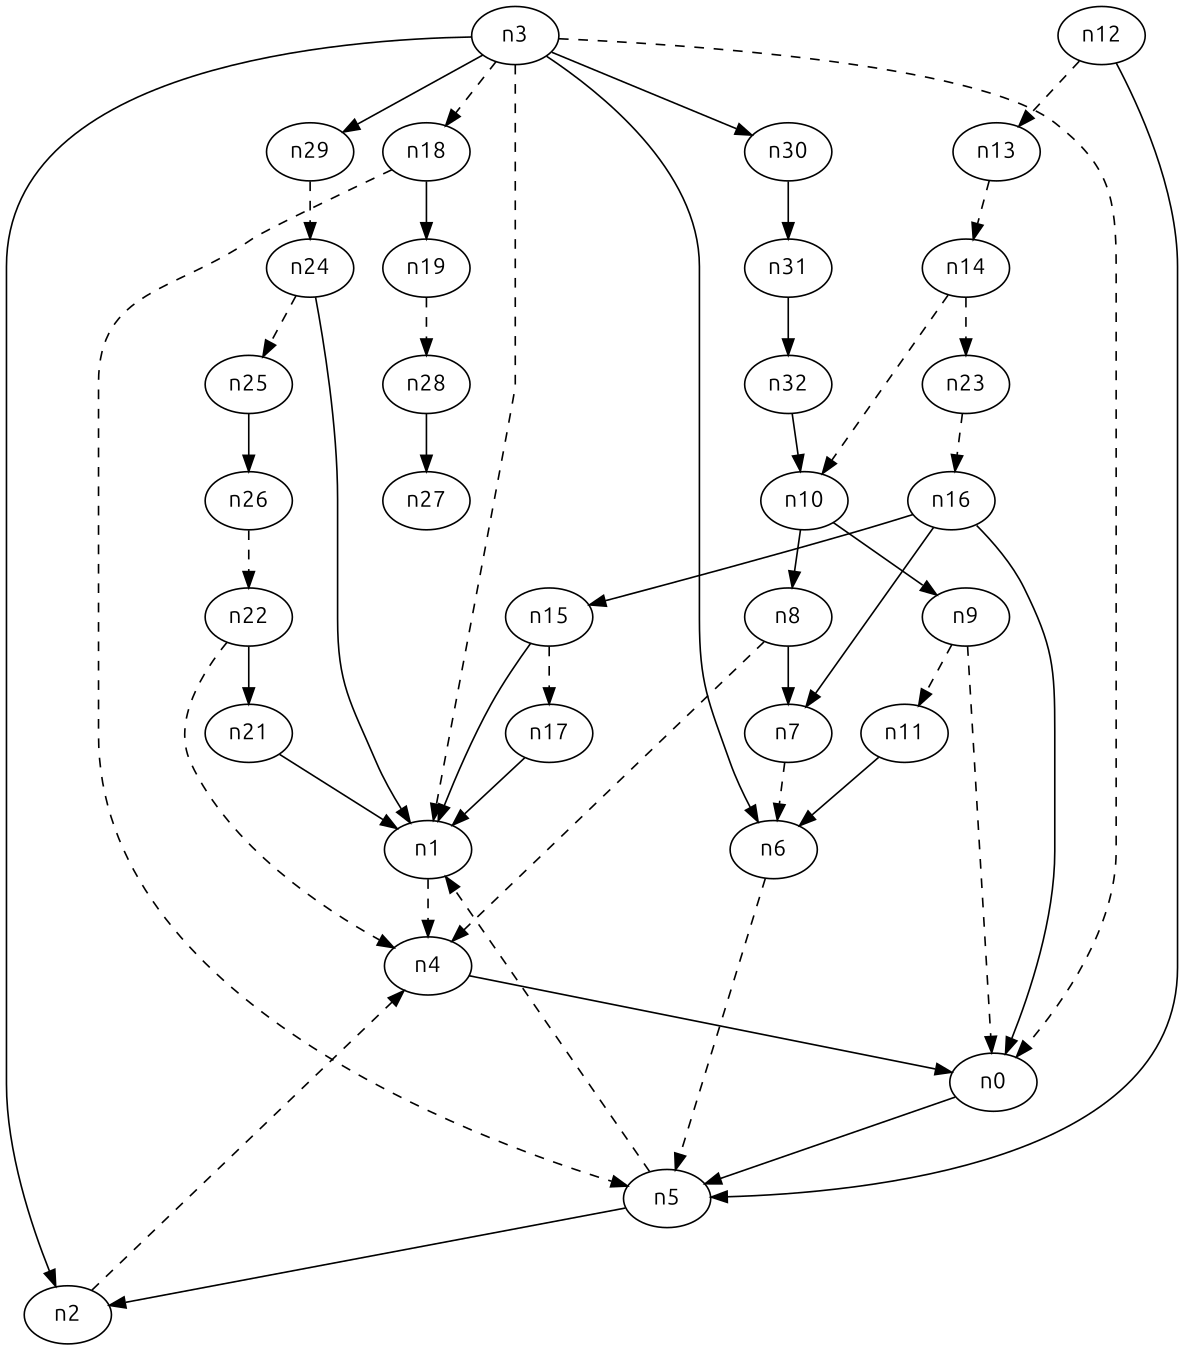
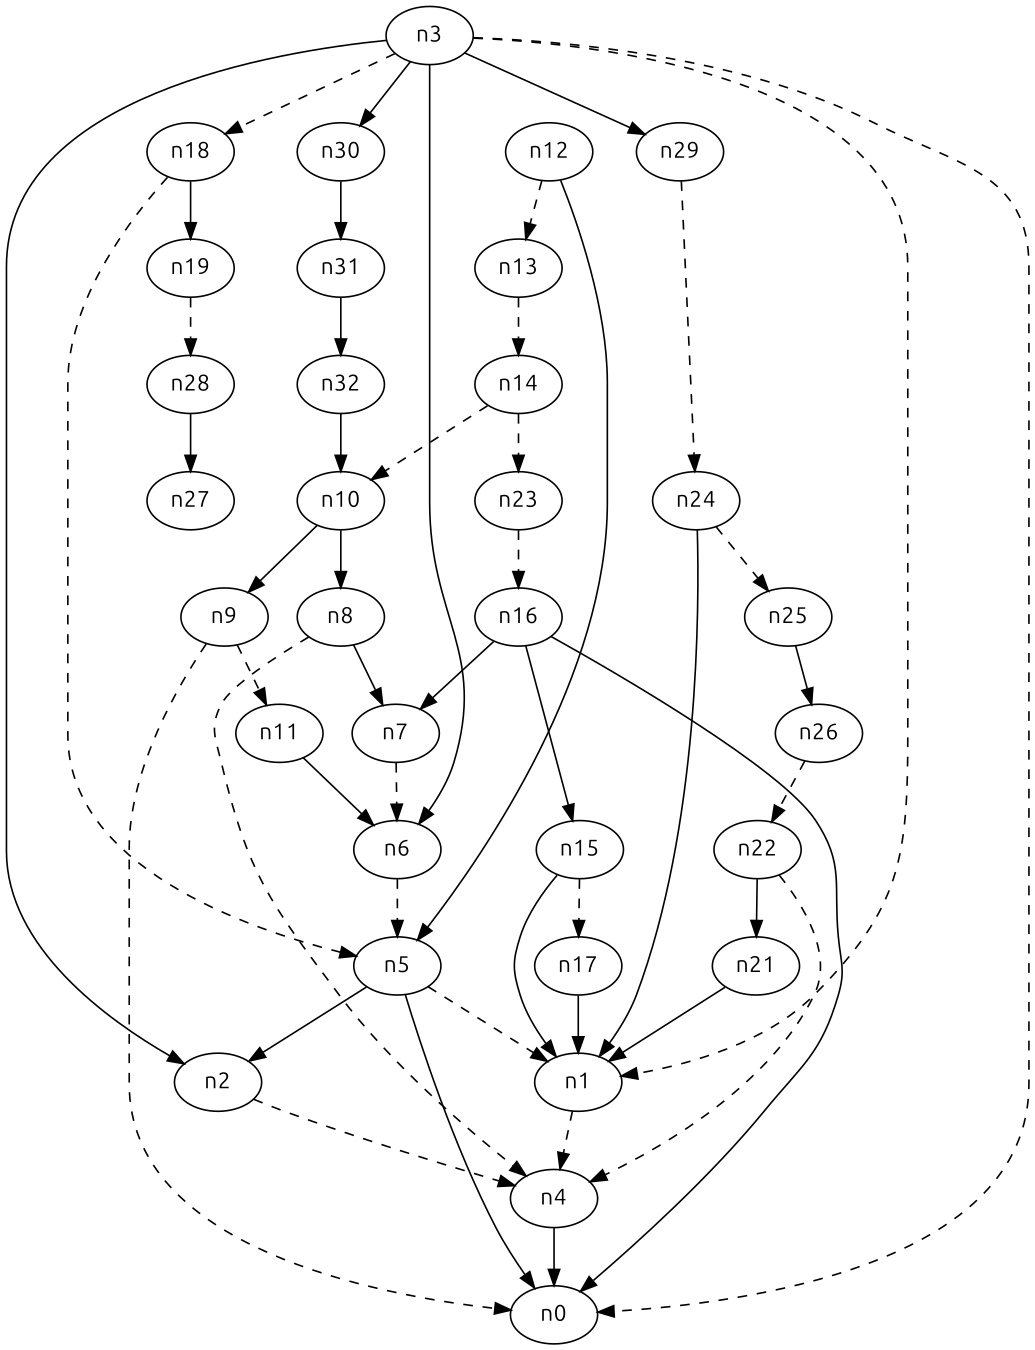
edge "n0" -> "n5": reversed
